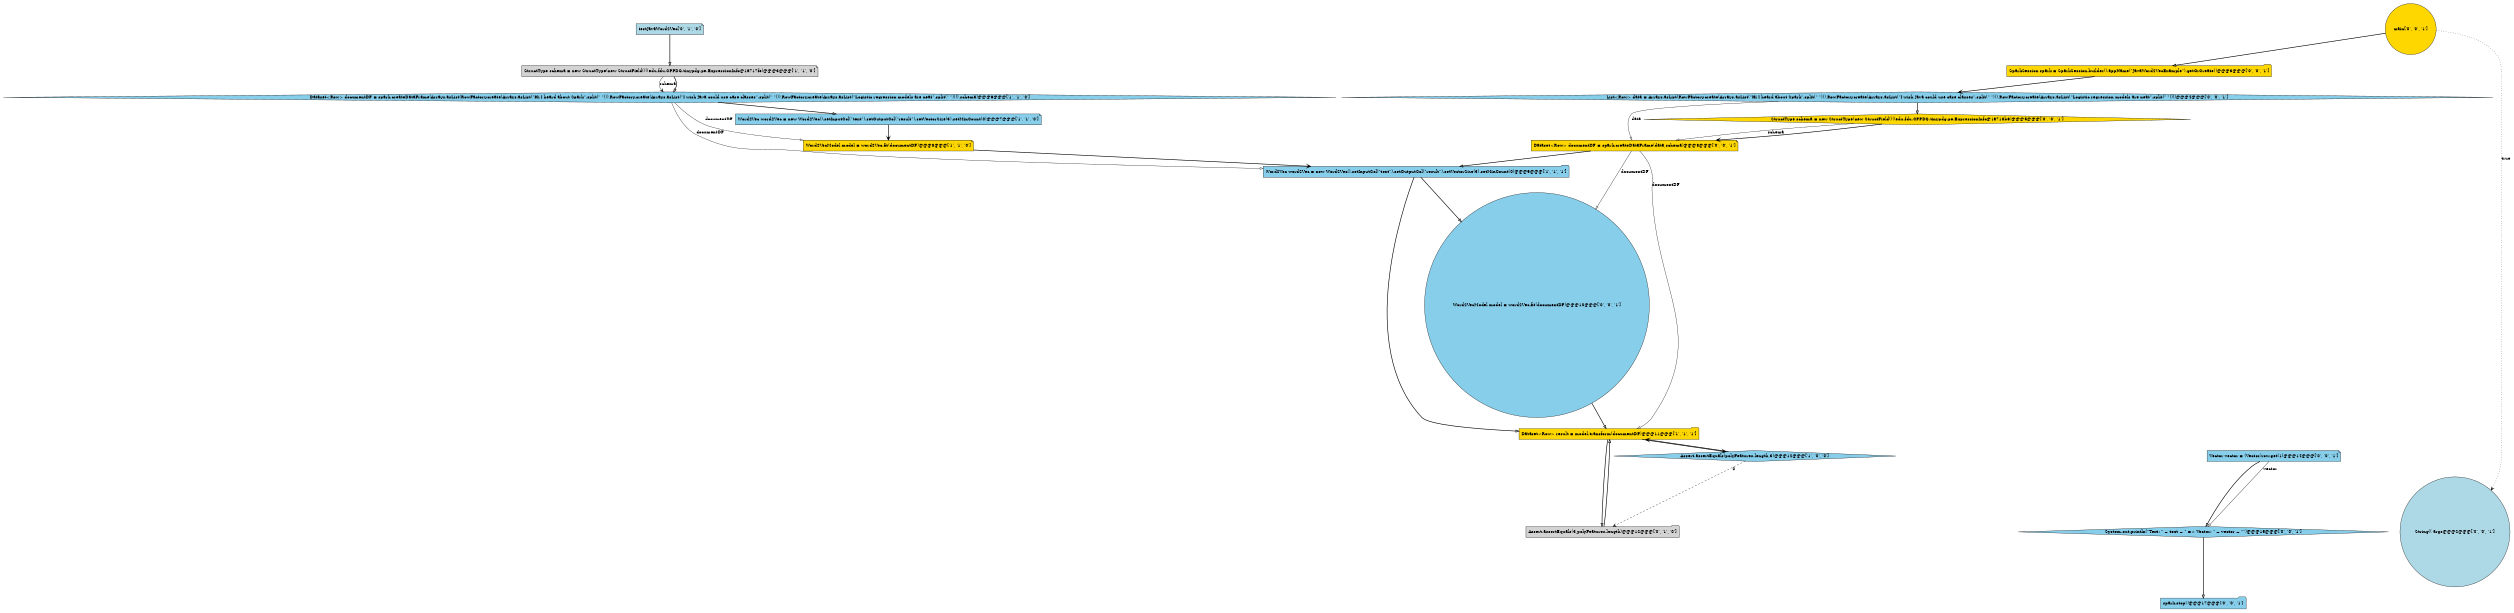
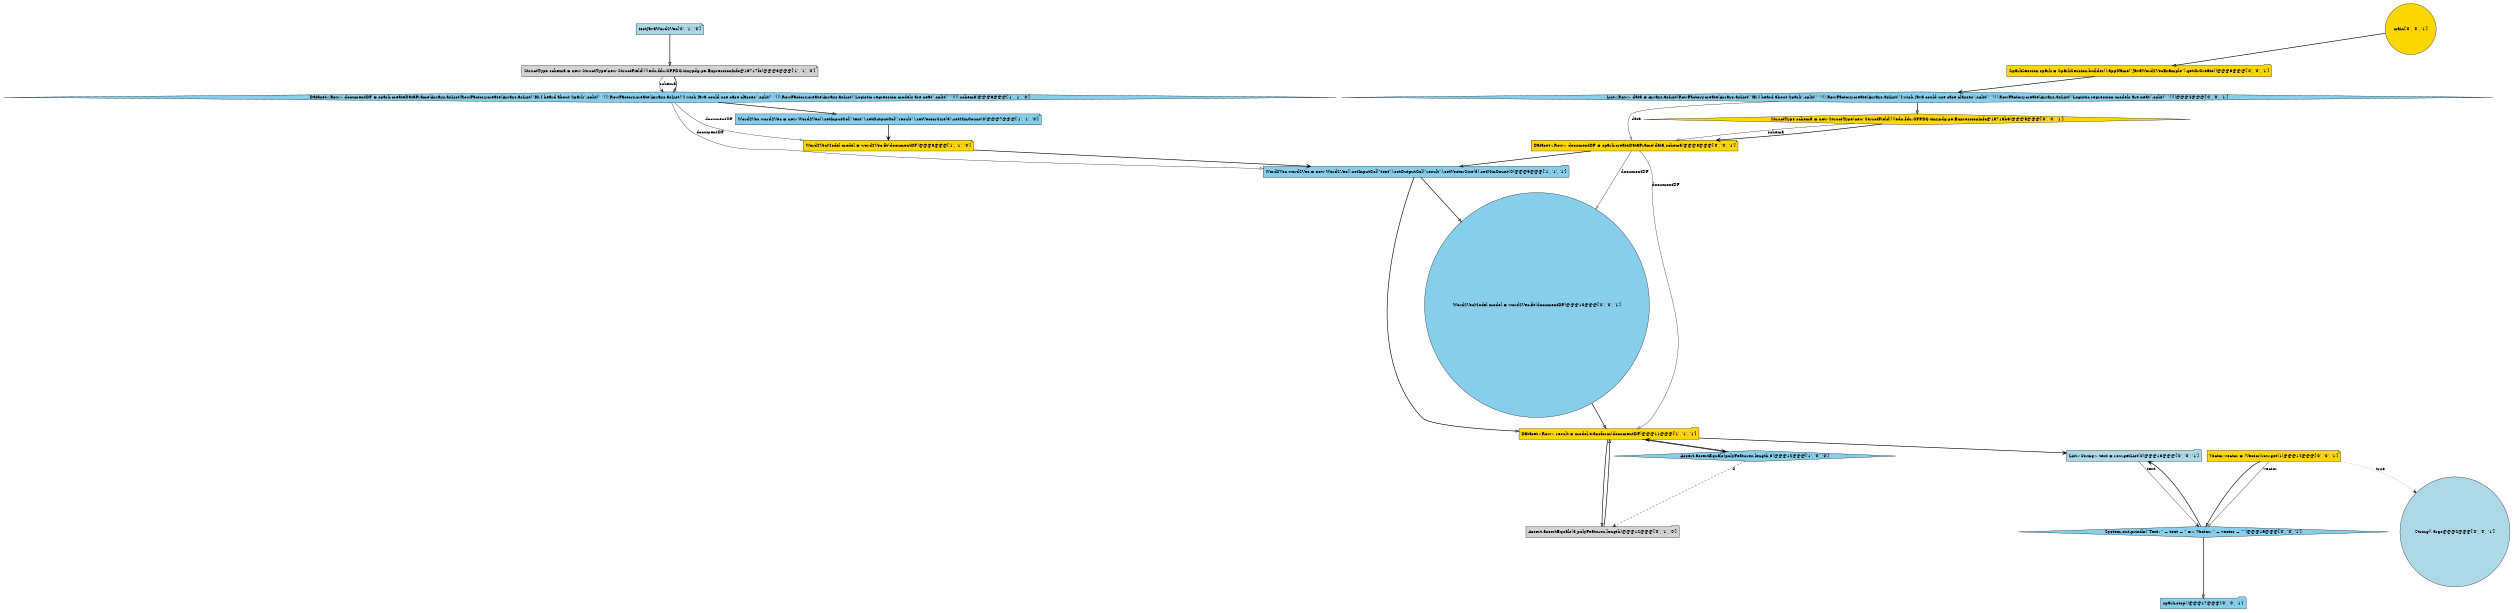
edge "main['0', '0', '1']" -> "String(( args@@@2@@@['0', '0', '1']": now "Vector vector = (Vector)row.get(1)@@@14@@@['0', '0', '1']" -> "String(( args@@@2@@@['0', '0', '1']"
node "List<String> text = row.getList(0)@@@13@@@['0', '0', '1']": added
node "Vector vector = (Vector)row.get(1)@@@14@@@['0', '0', '1']": fillcolor skyblue -> gold
